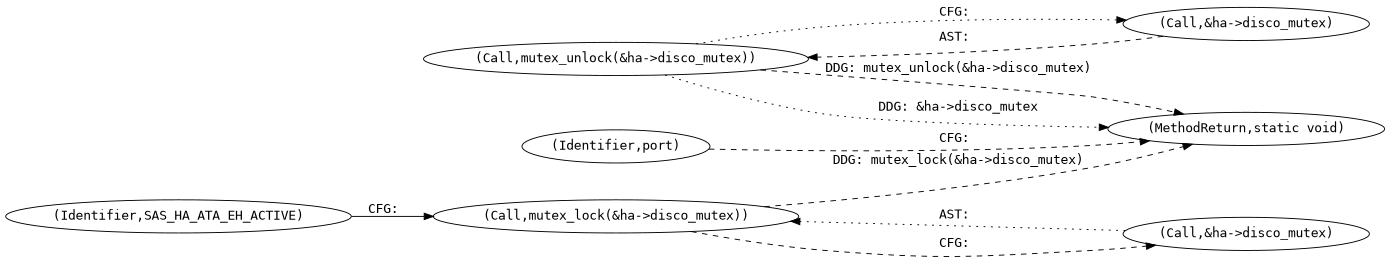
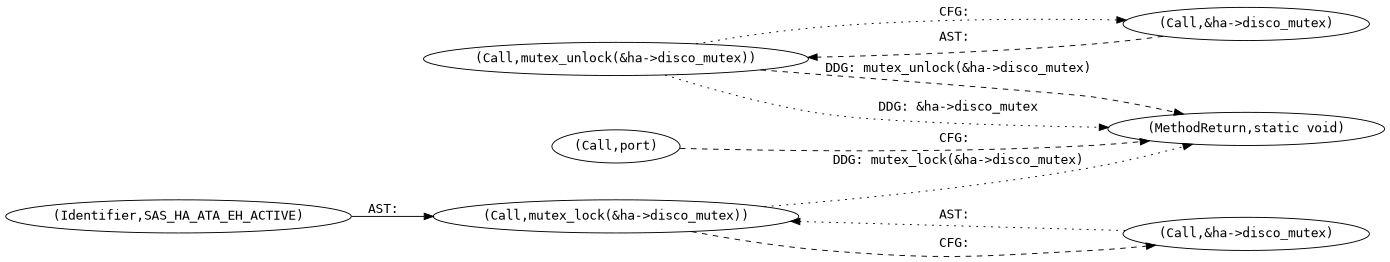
node "(Identifier,port)": label "(Identifier,port)" -> "(Call,port)"
edge "(Call,mutex_lock(&ha->disco_mutex))" -> "(MethodReturn,static void)": style dashed -> dotted
edge "(Identifier,SAS_HA_ATA_EH_ACTIVE)" -> "(Call,mutex_lock(&ha->disco_mutex))": label "CFG: " -> "AST: "
